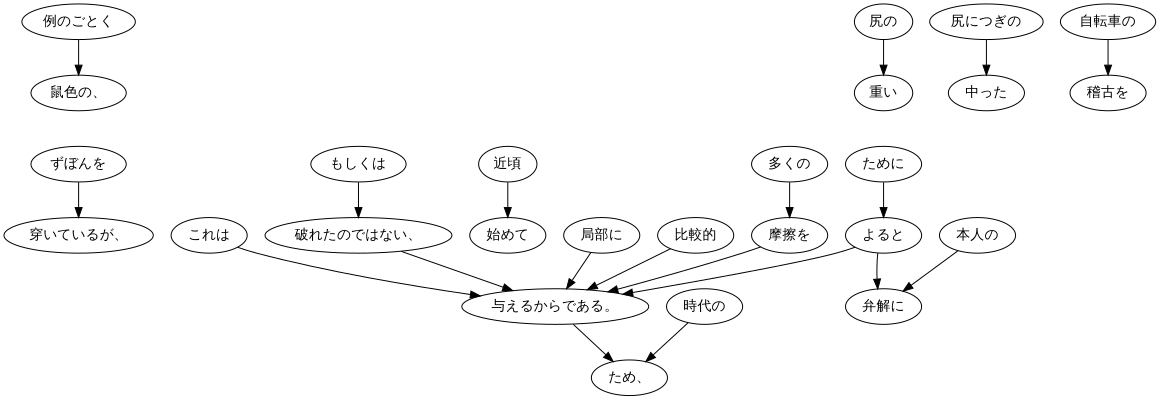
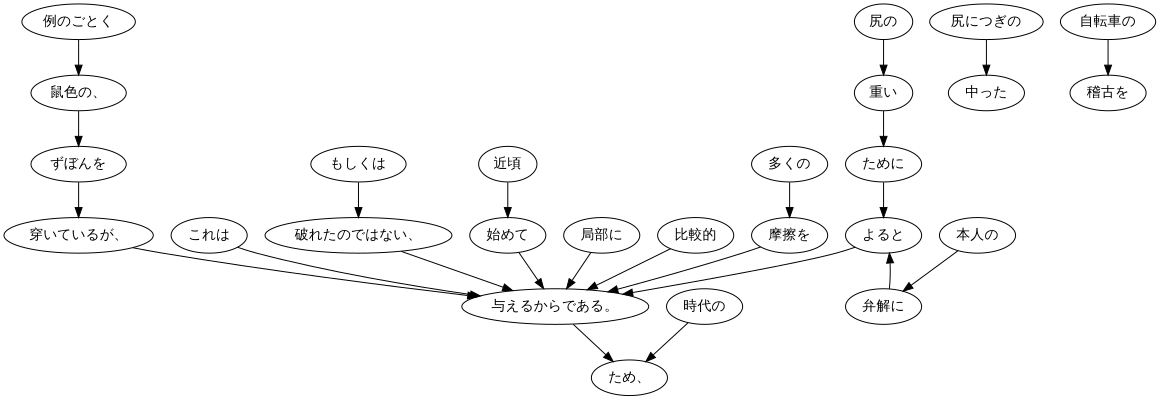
edge "鼠色の、" -> "ずぼんを": added
edge "重い" -> "ために": added
edge "始めて" -> "与えるからである。": added
edge "よると" -> "弁解に": reversed
edge "穿いているが、" -> "与えるからである。": added
